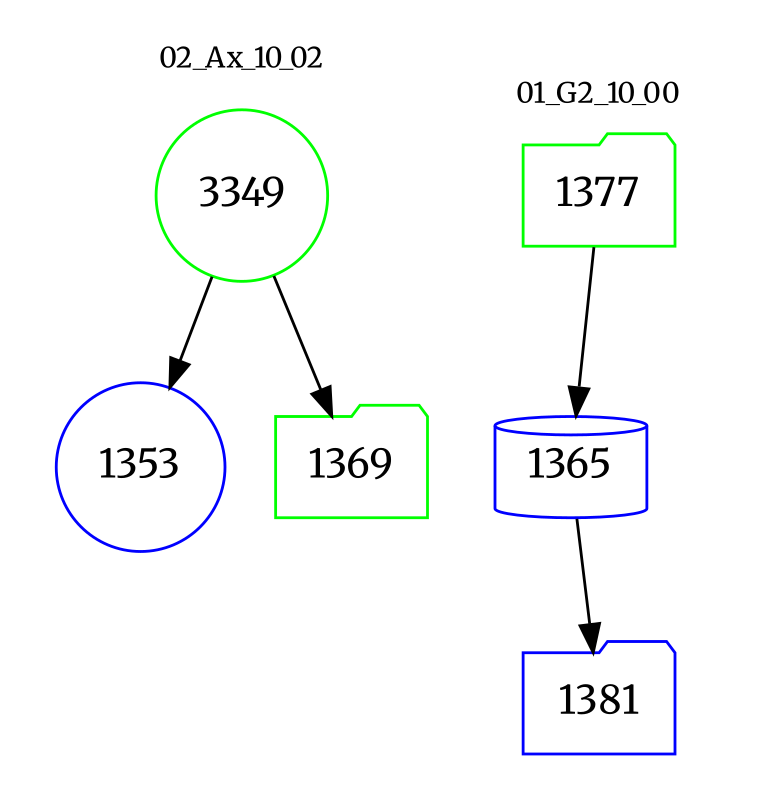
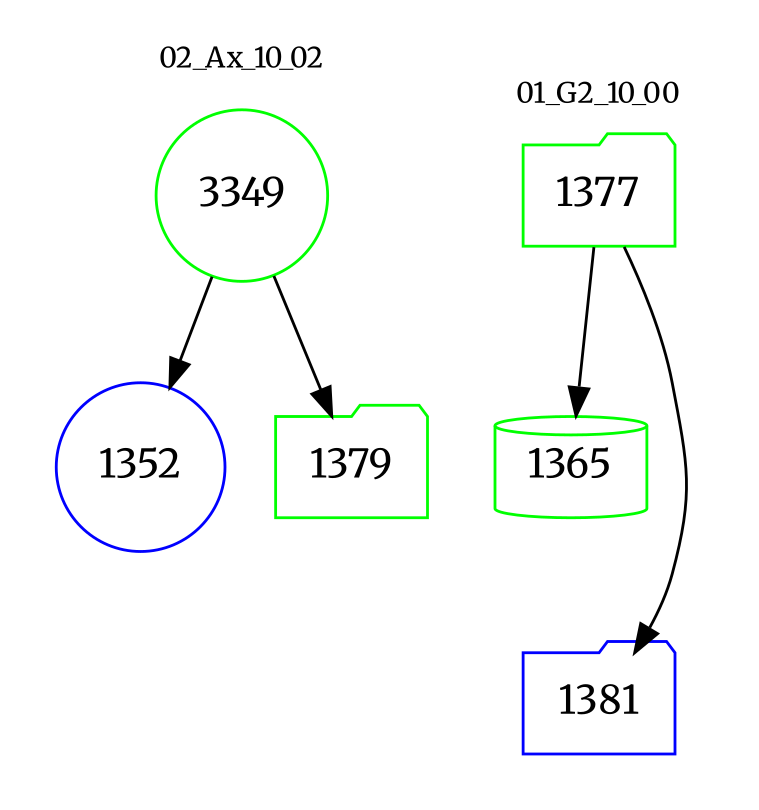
node "1353": label "1353" -> "1352"
node "1369": label "1369" -> "1379"
node "1365": color blue -> green
edge "1365" -> "1381": now "1377" -> "1381"
